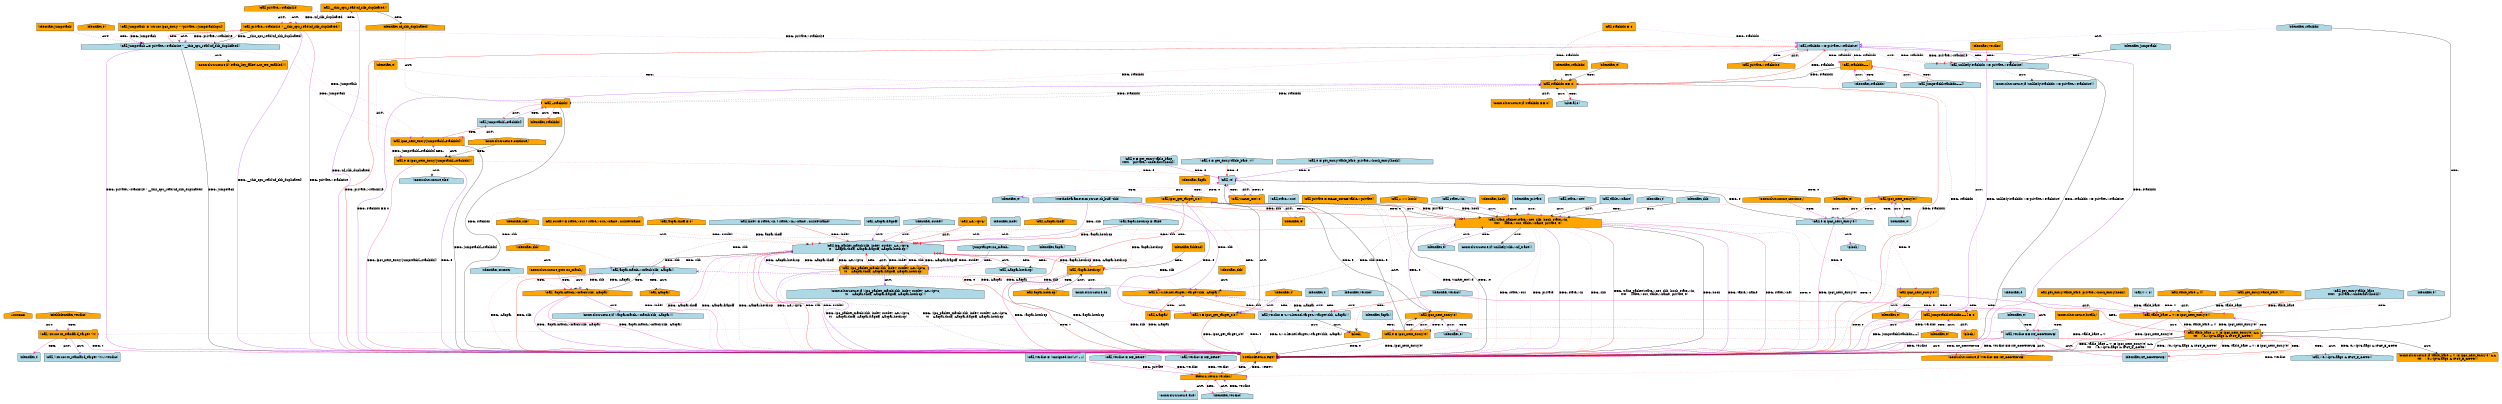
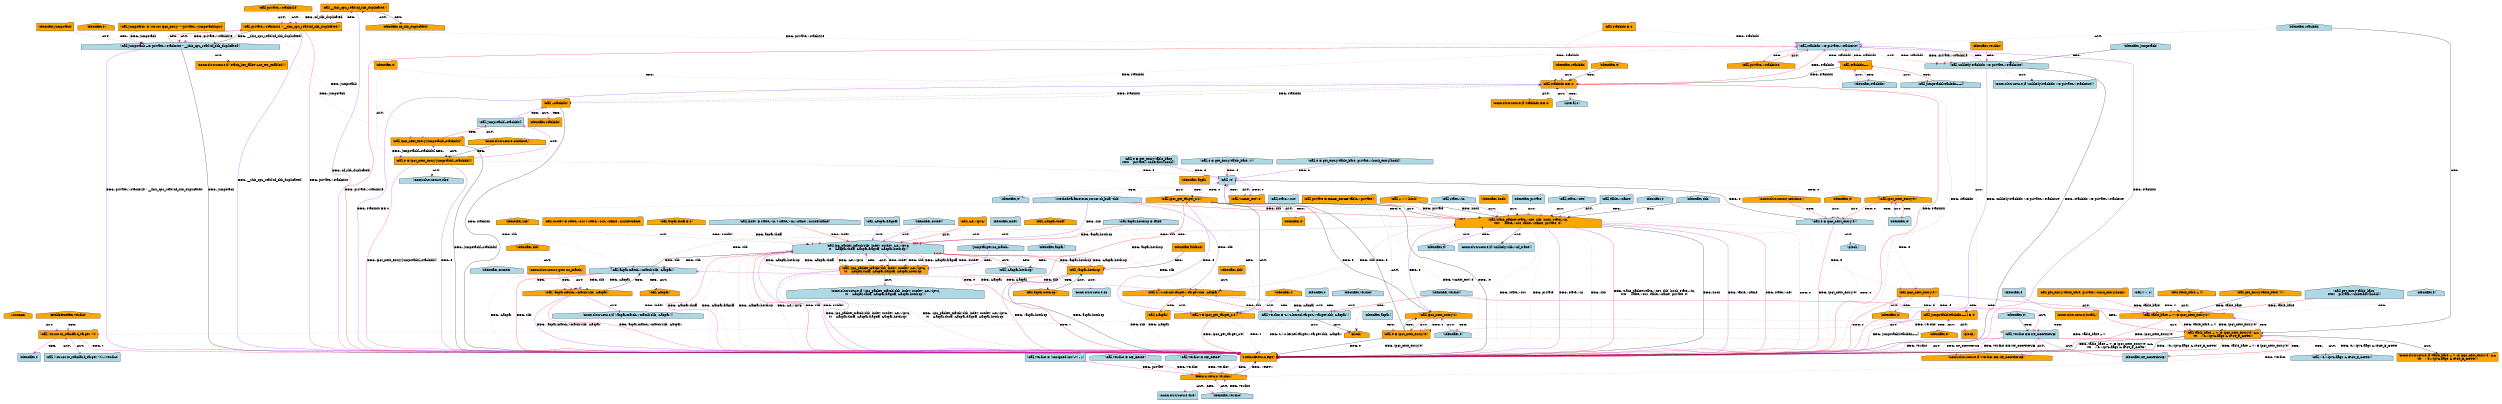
edge "(Identifier,nf_skb_duplicated)" -> "(Call,--stackidx)": now "(Identifier,nf_skb_duplicated)" -> "(Call,__this_cpu_read(nf_skb_duplicated))"
edge "(Call,--stackidx)" -> "(Call,jumpstack[--stackidx])": now "(Call,e = ip6t_next_entry(jumpstack[--stackidx]))" -> "(Call,jumpstack[--stackidx])"
